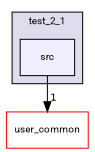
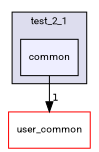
node "src": label "src" -> "common"
